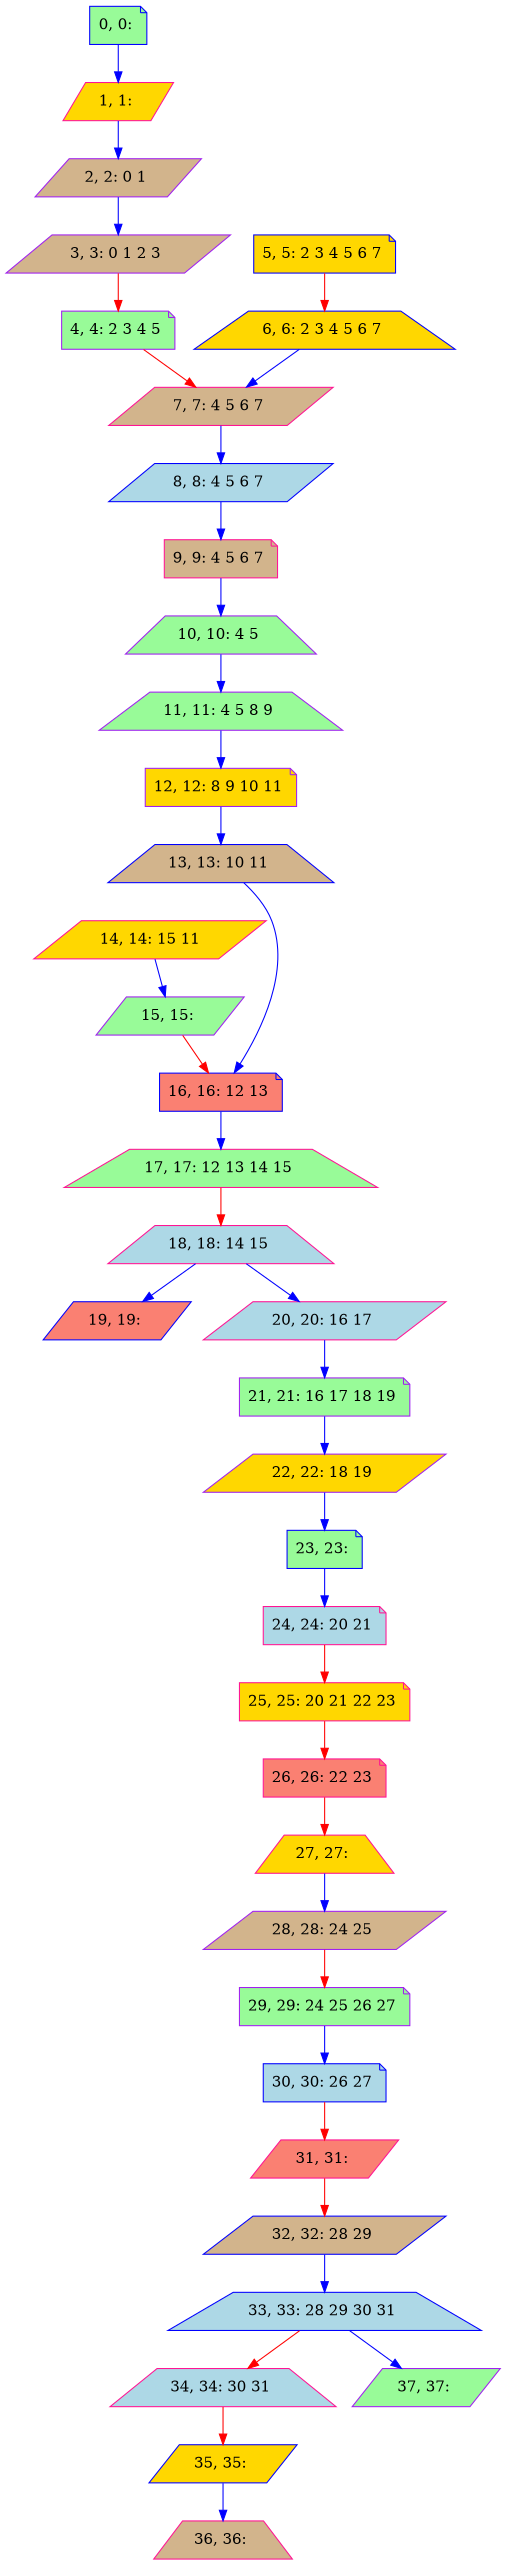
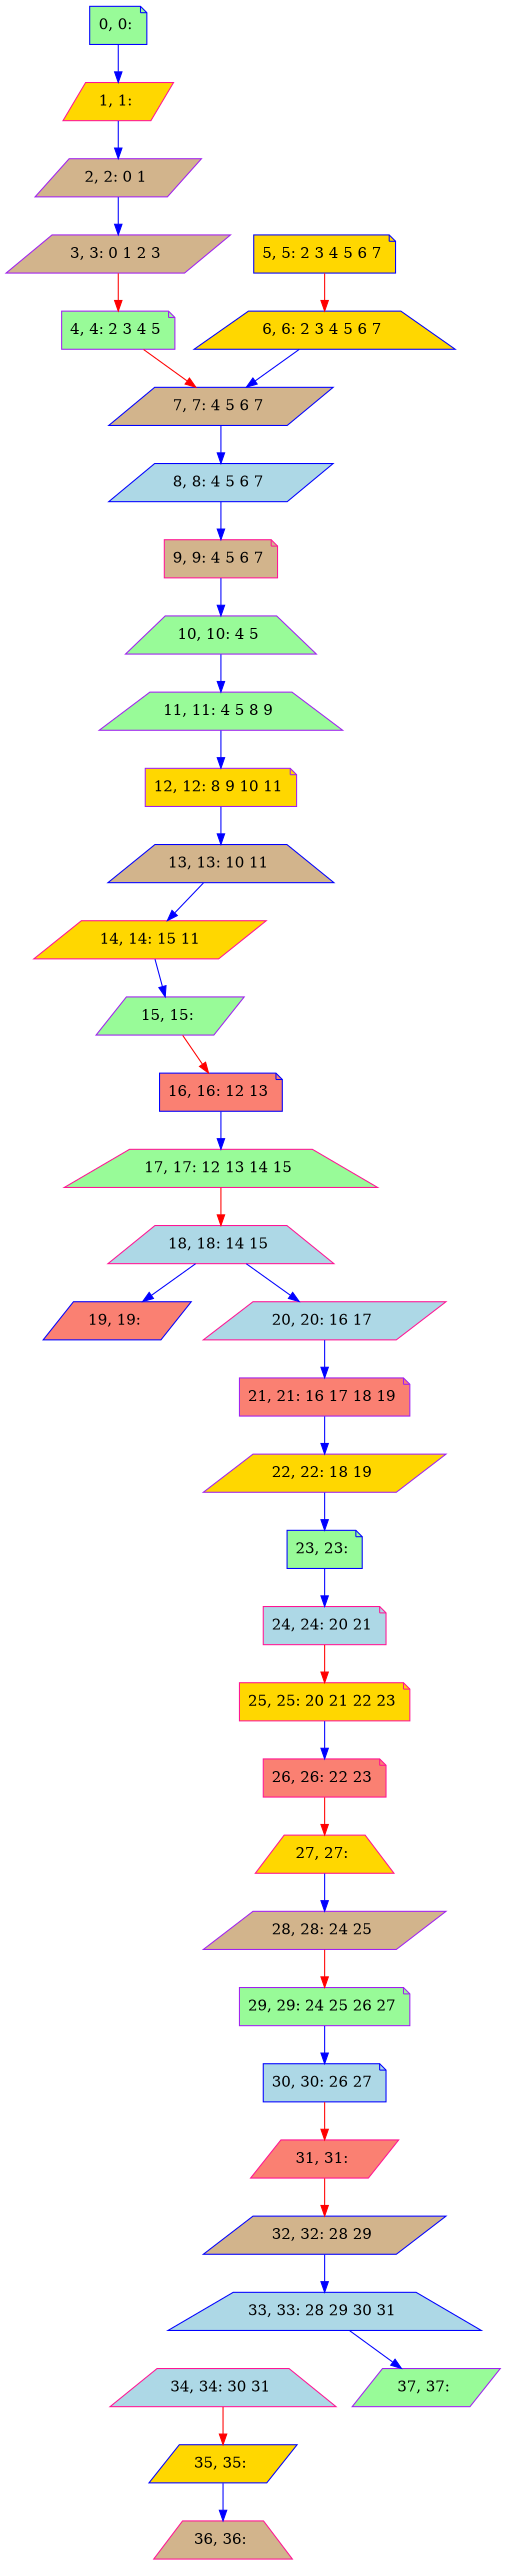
node "7, 7: 4 5 6 7": color deeppink -> blue
edge "13, 13: 10 11" -> "16, 16: 12 13": now "13, 13: 10 11" -> "14, 14: 15 11"
node "21, 21: 16 17 18 19": fillcolor palegreen -> salmon
edge "25, 25: 20 21 22 23" -> "26, 26: 22 23": color red -> blue
edge "33, 33: 28 29 30 31" -> "34, 34: 30 31": removed
